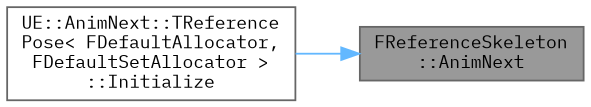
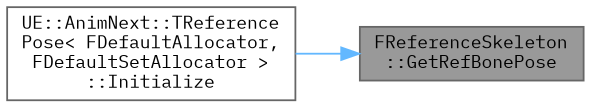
node "FReferenceSkeleton ::AnimNext": label "FReferenceSkeleton ::AnimNext" -> "FReferenceSkeleton ::GetRefBonePose"
